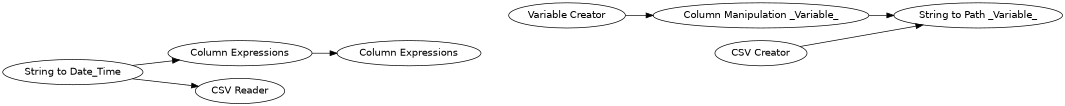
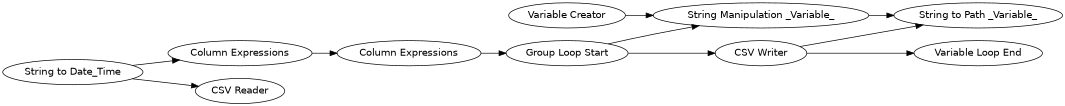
node "Column Manipulation _Variable_": label "Column Manipulation _Variable_" -> "String Manipulation _Variable_"
node "Group Loop Start": added
node "CSV Creator": label "CSV Creator" -> "CSV Writer"
node "Variable Loop End": added
